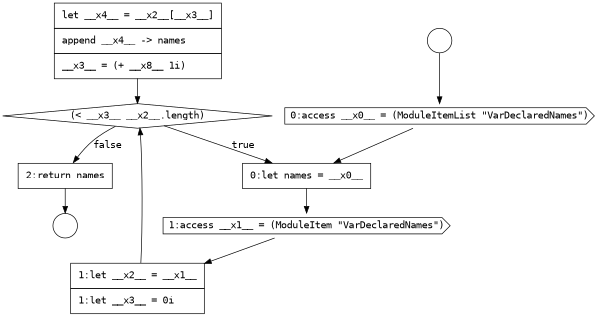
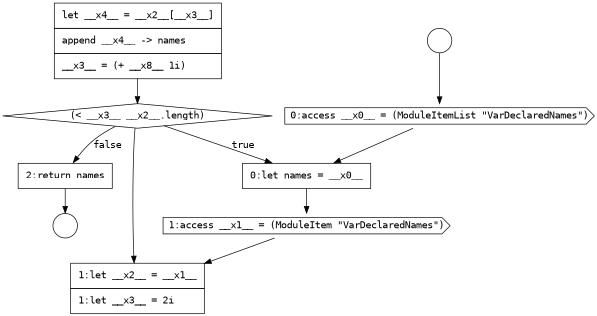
edge "1:let __x2__ = __x1__" -> "(< __x3__ __x2__.length)": reversed
node "1:let __x2__ = __x1__": text "1:let __x3__ = 0i" -> "1:let __x3__ = 2i"
